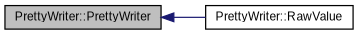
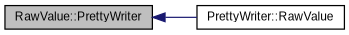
node "PrettyWriter::PrettyWriter": label "PrettyWriter::PrettyWriter" -> "RawValue::PrettyWriter"
